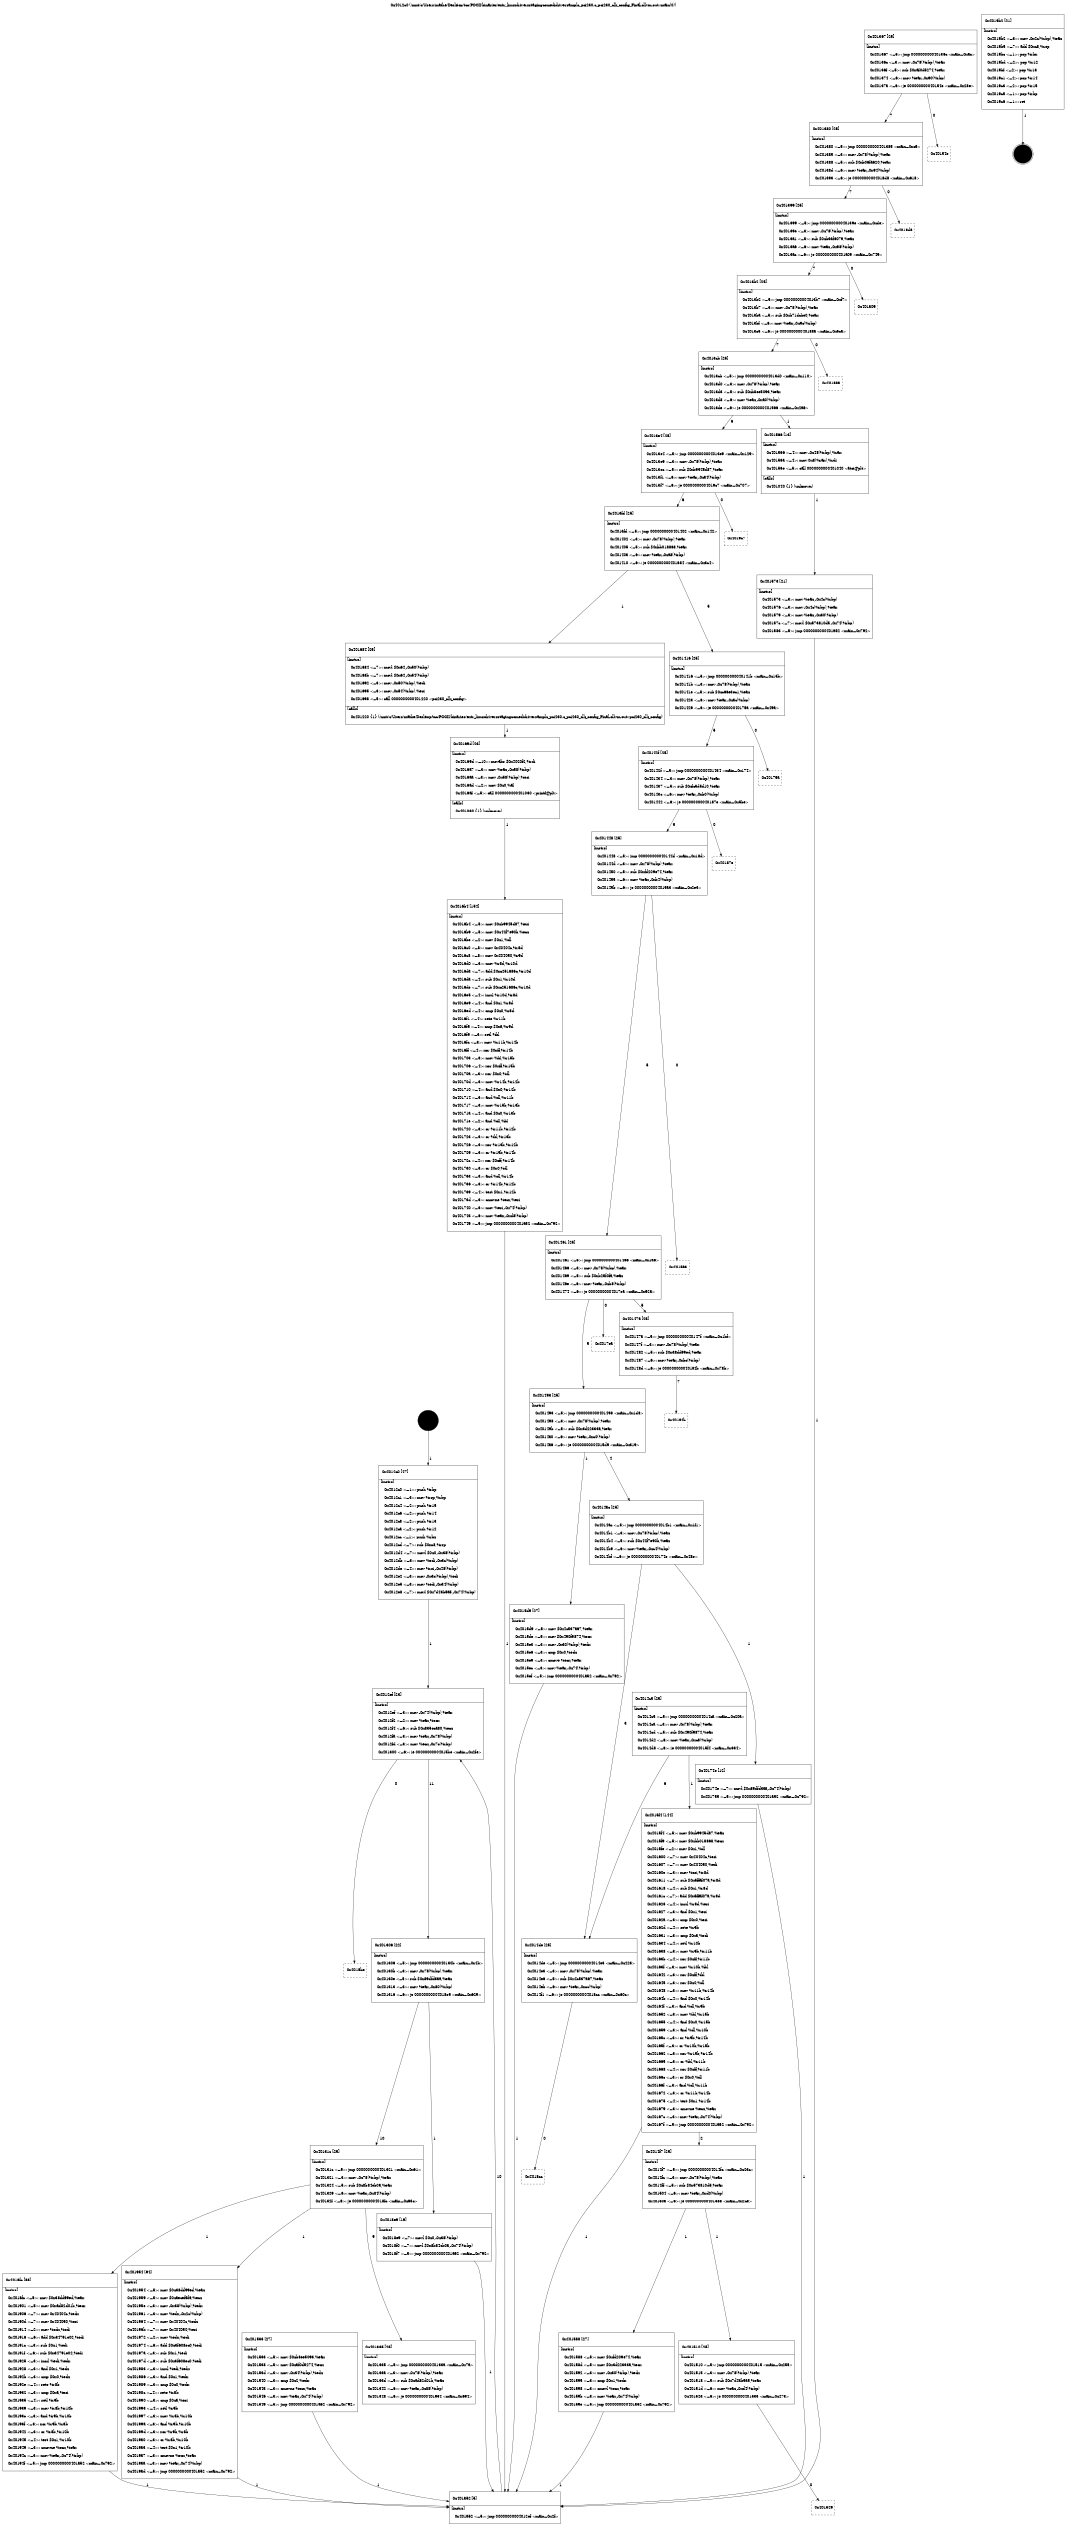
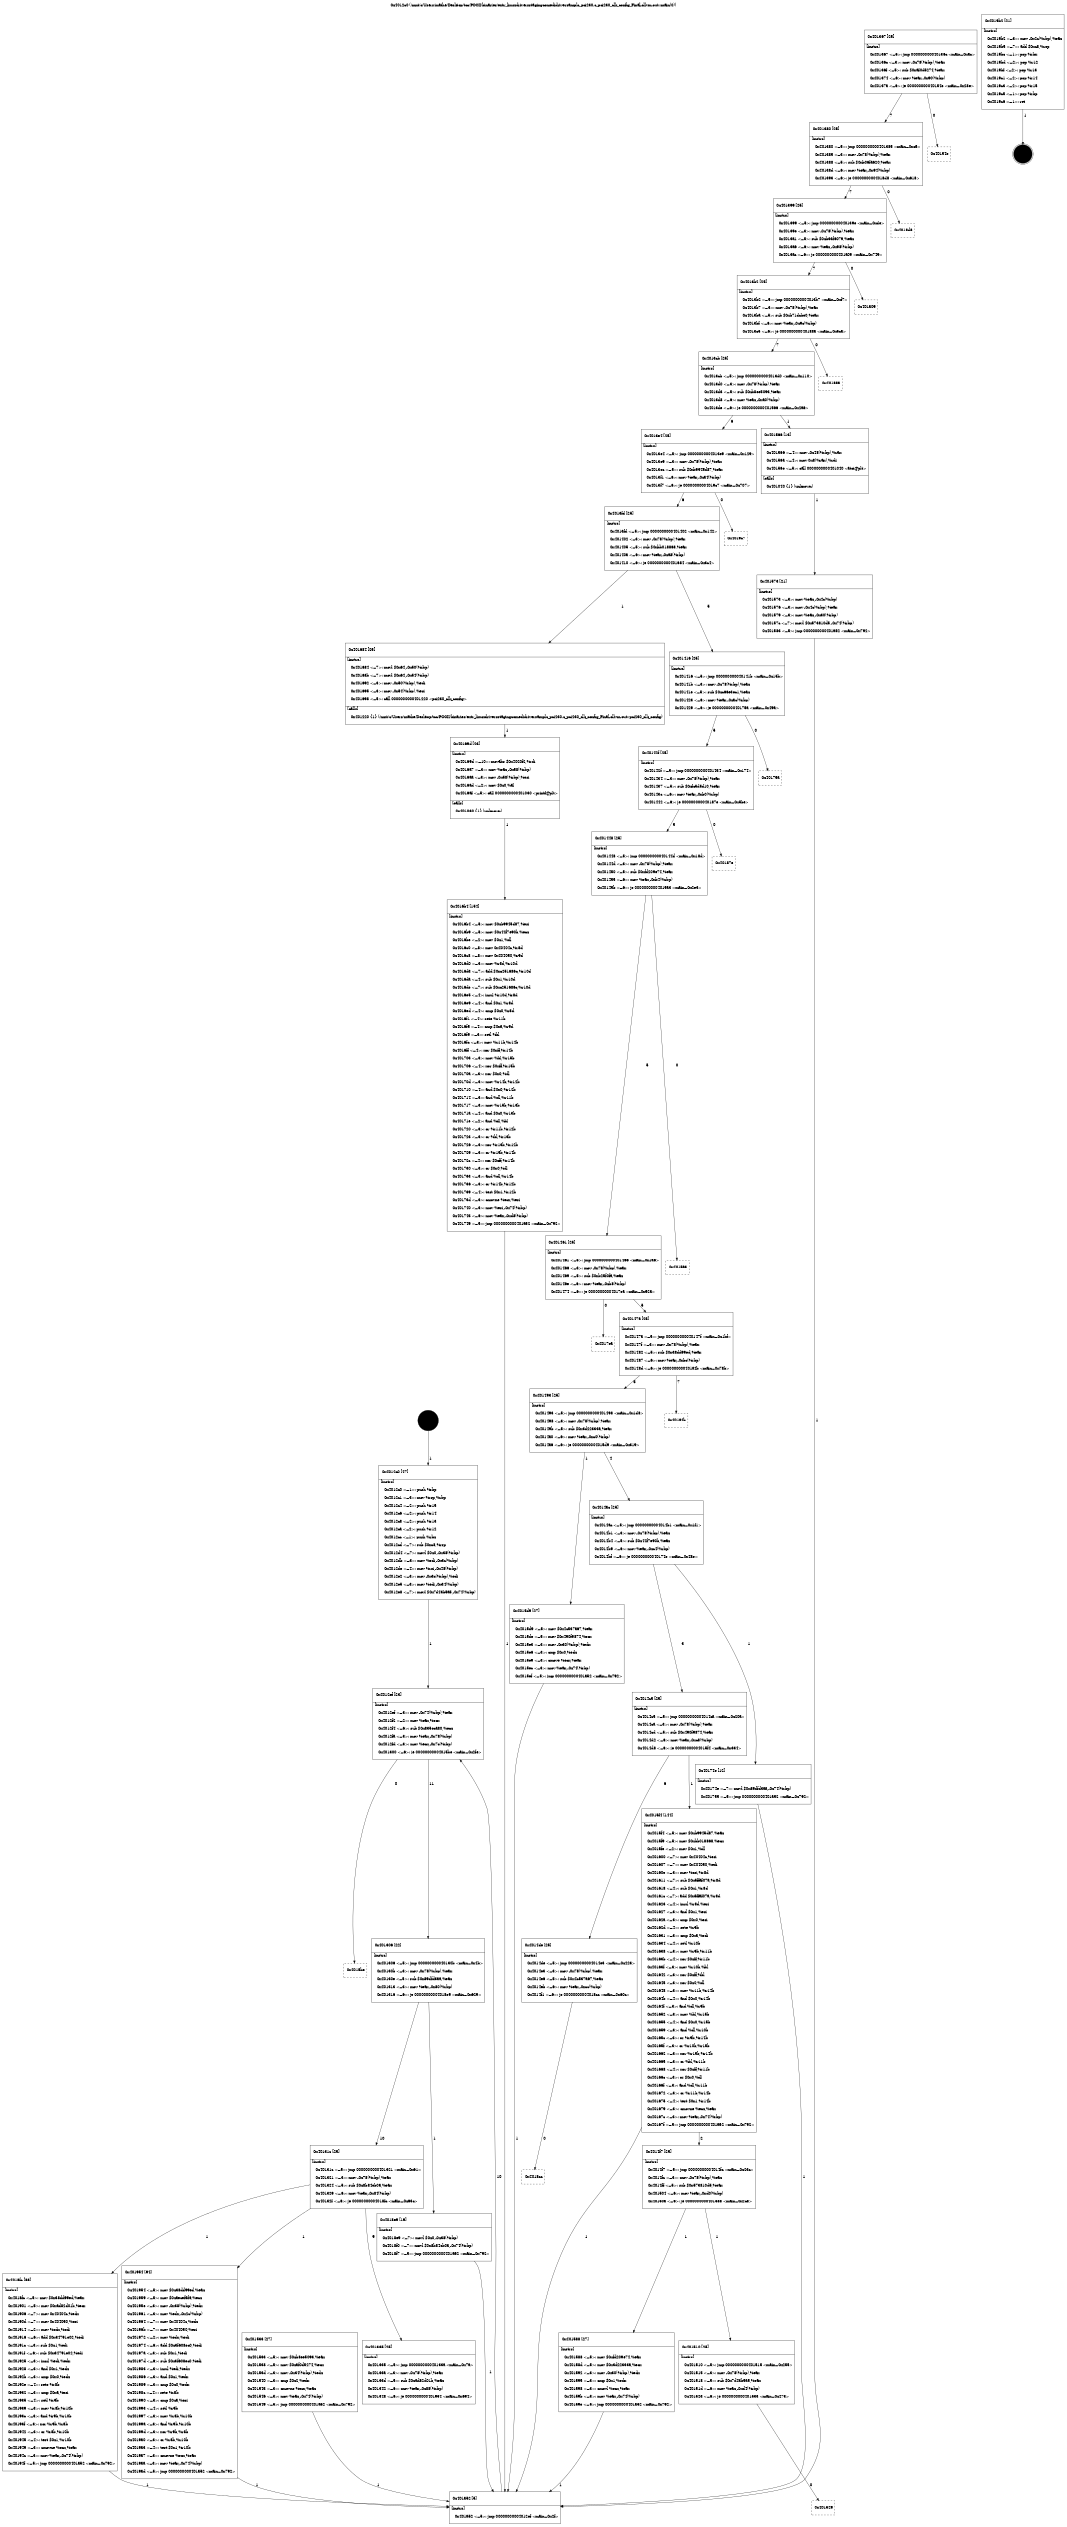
edge "0x401461 [25]" -> "0x401493 [25]": now "0x40147a [25]" -> "0x401493 [25]"
edge "0x4014ac [25]" -> "0x4014de [25]": now "0x4014ac [25]" -> "0x4014c5 [25]"
